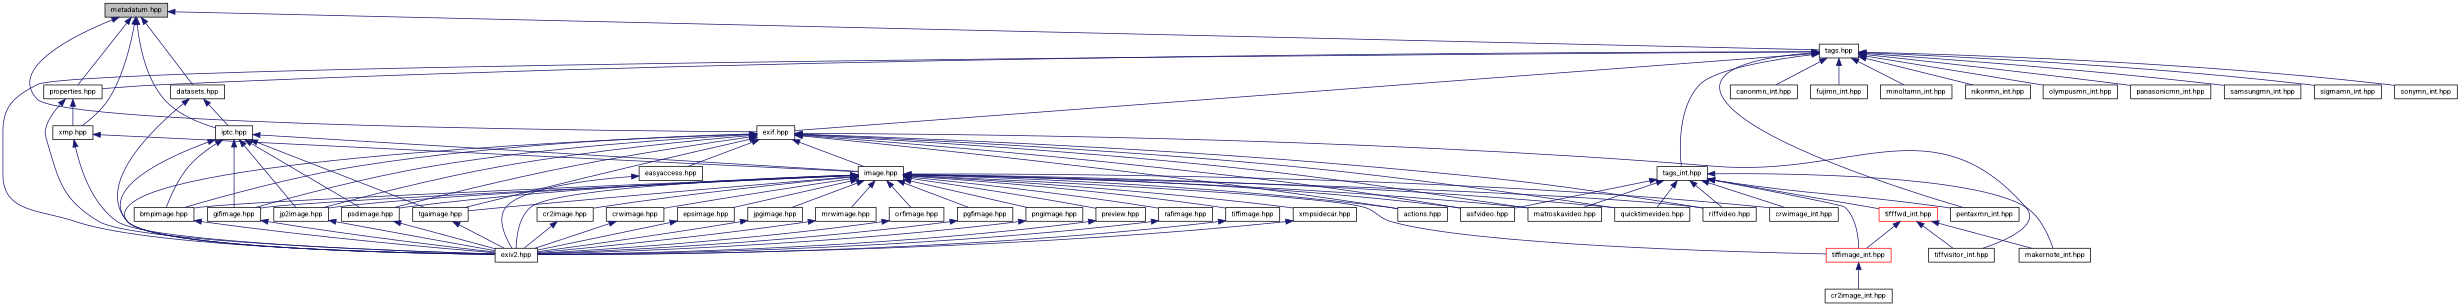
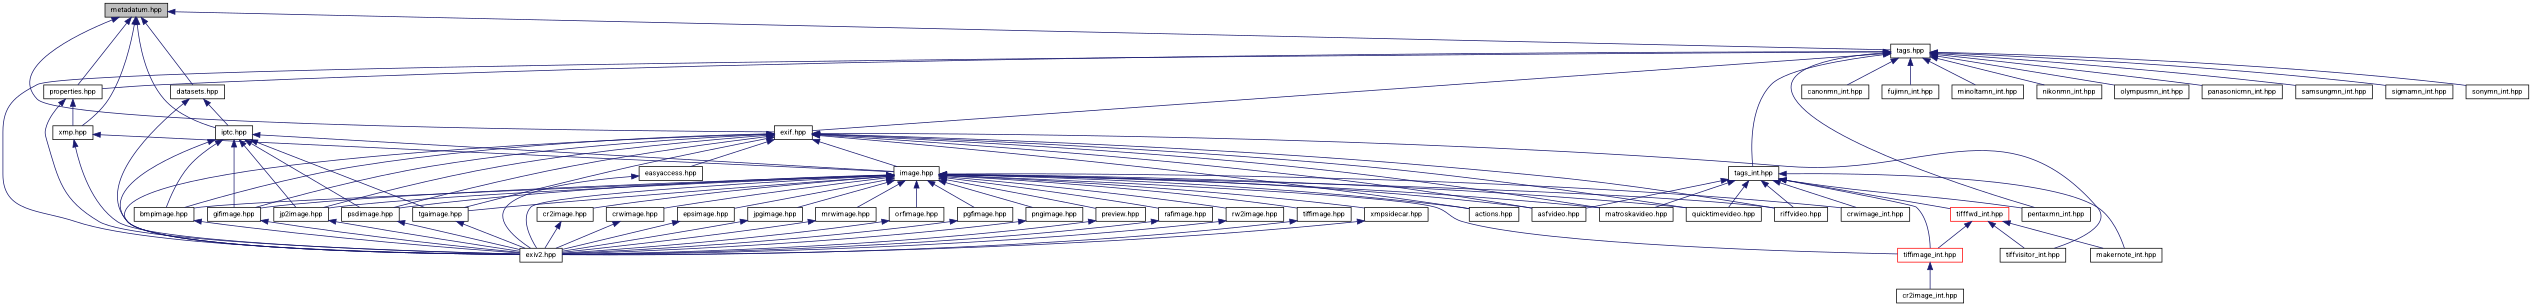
node "rw2image.hpp": added
